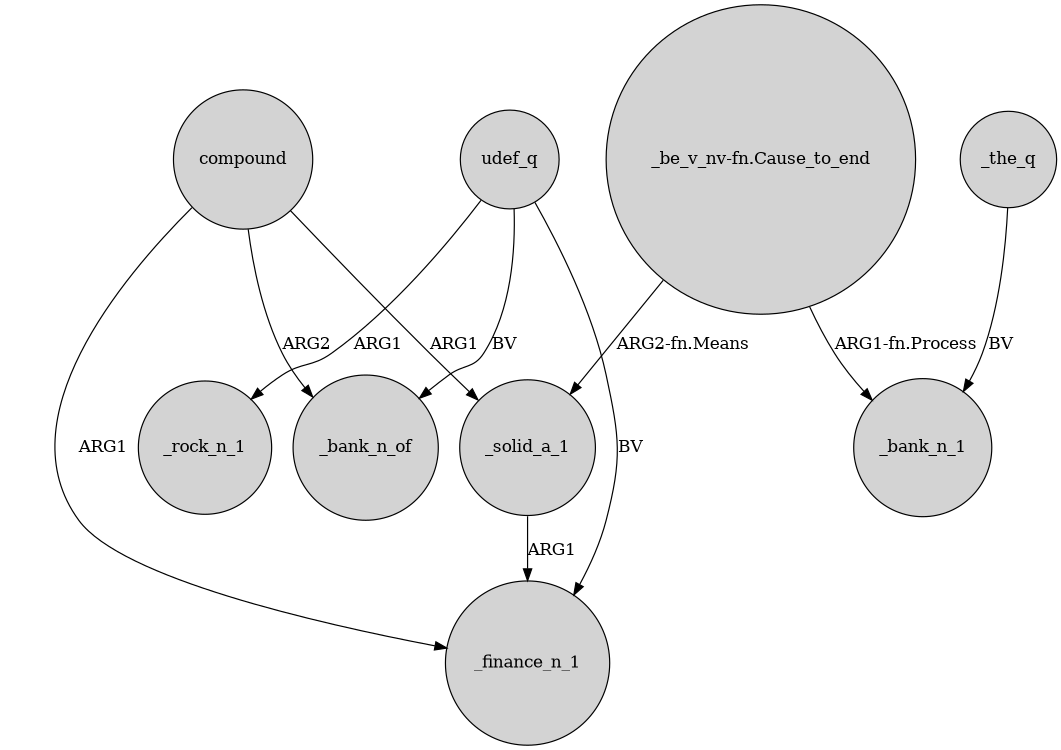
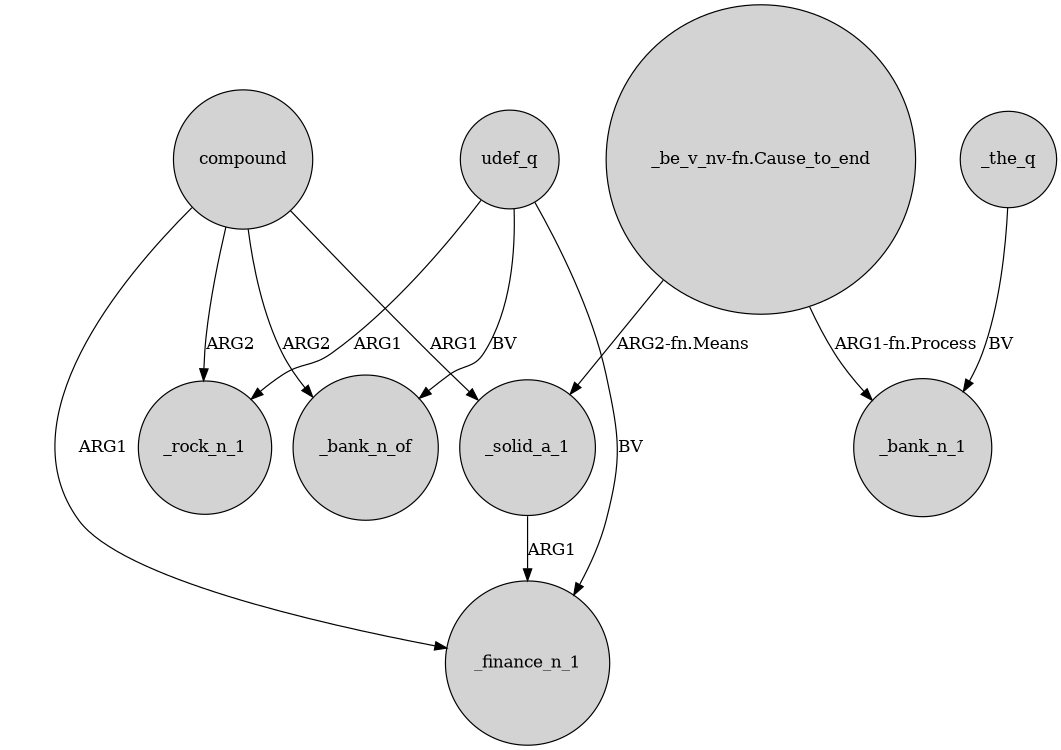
edge "compound" -> "_rock_n_1": added, label "ARG2"
